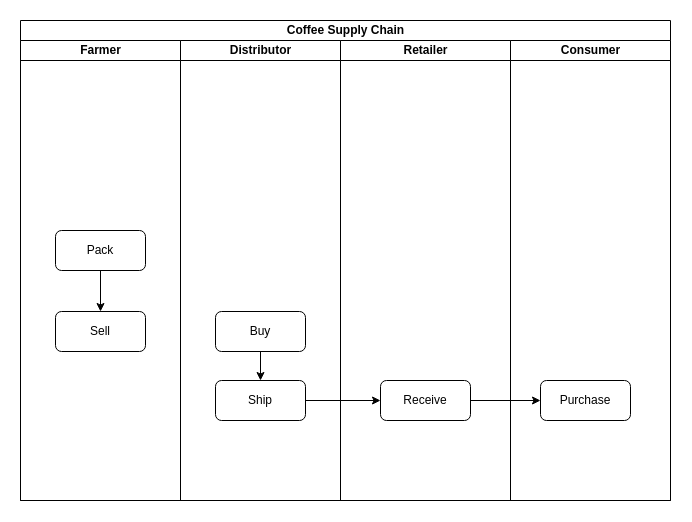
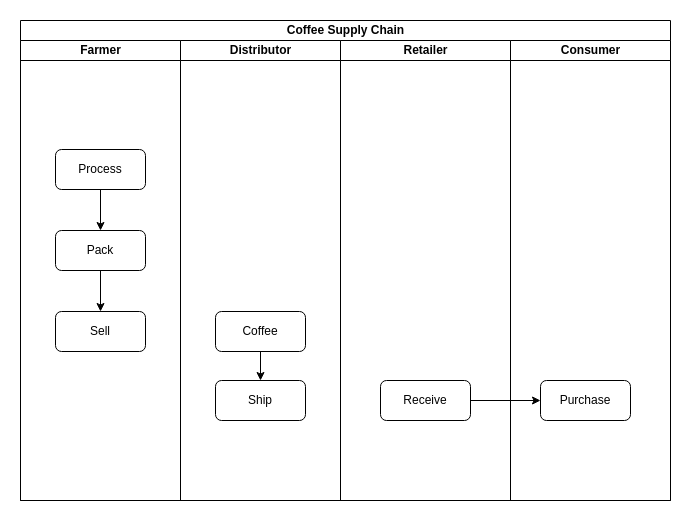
node "Process": added
edge "Process" -> "Pack": added
node "Buy": label "Buy" -> "Coffee"
edge "Ship" -> "Receive": removed
